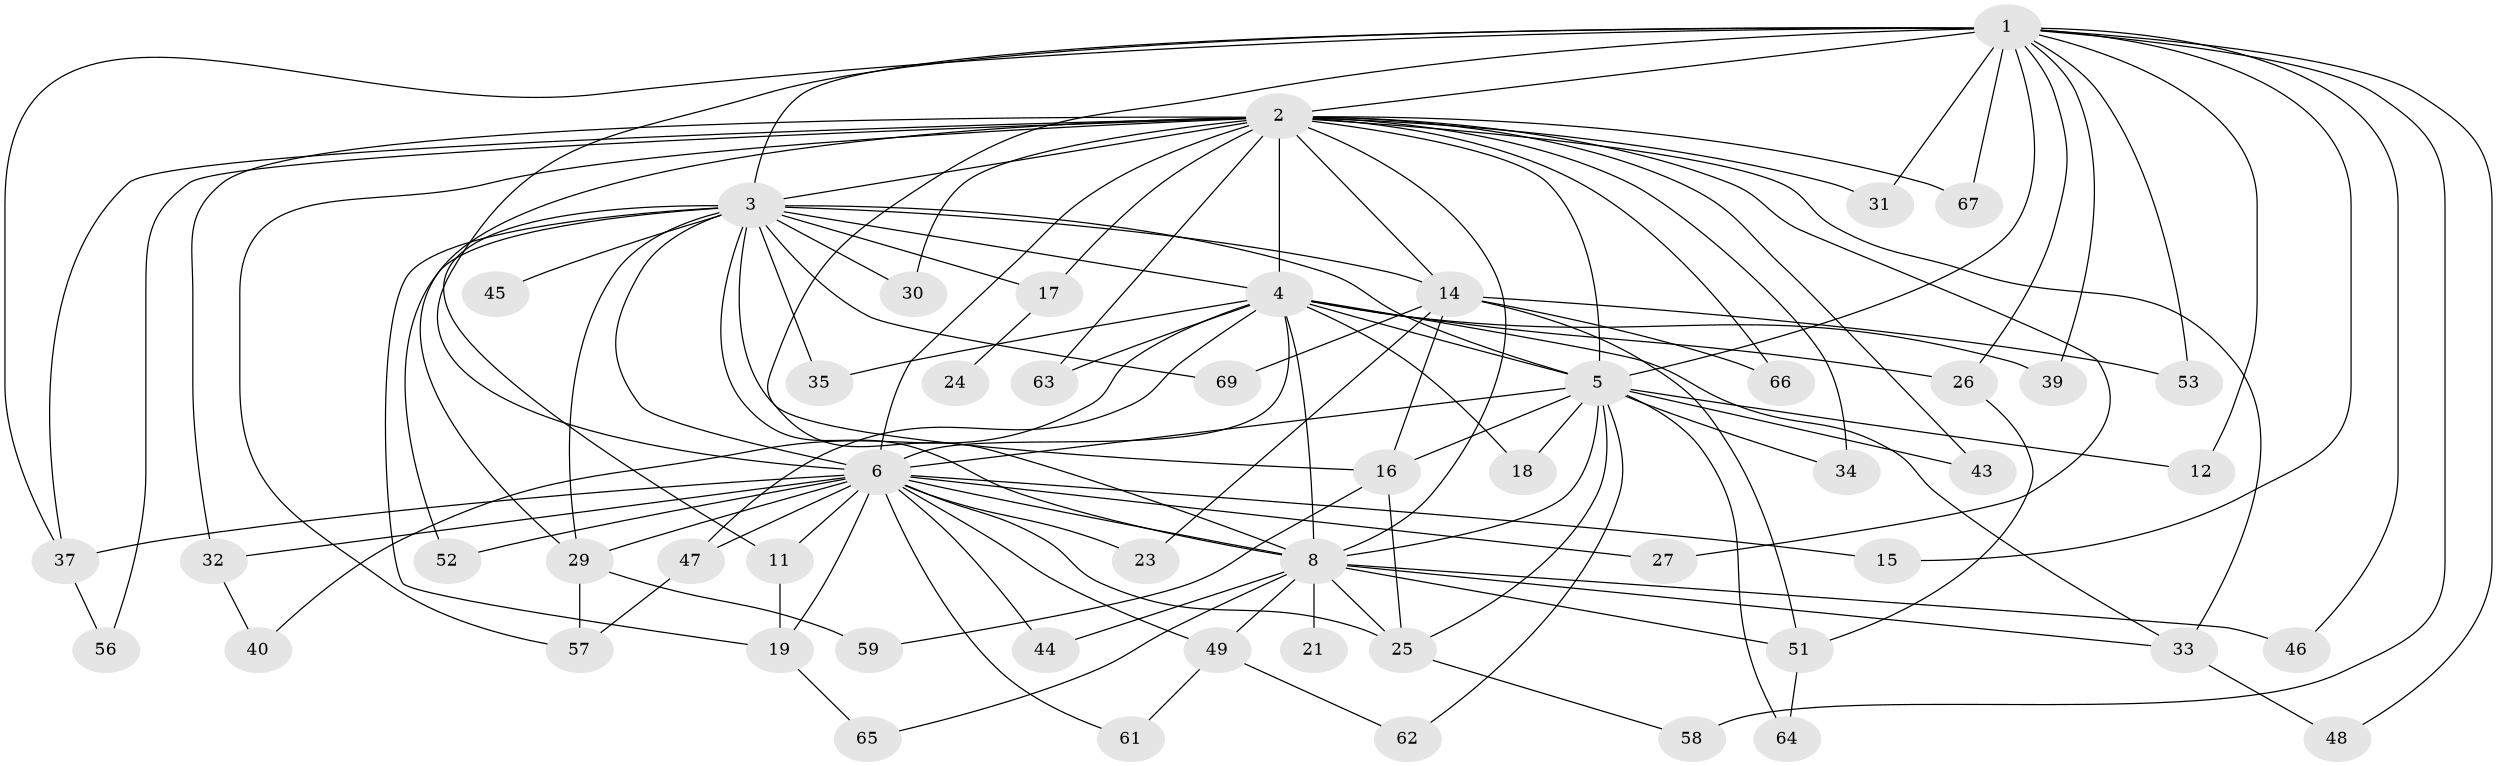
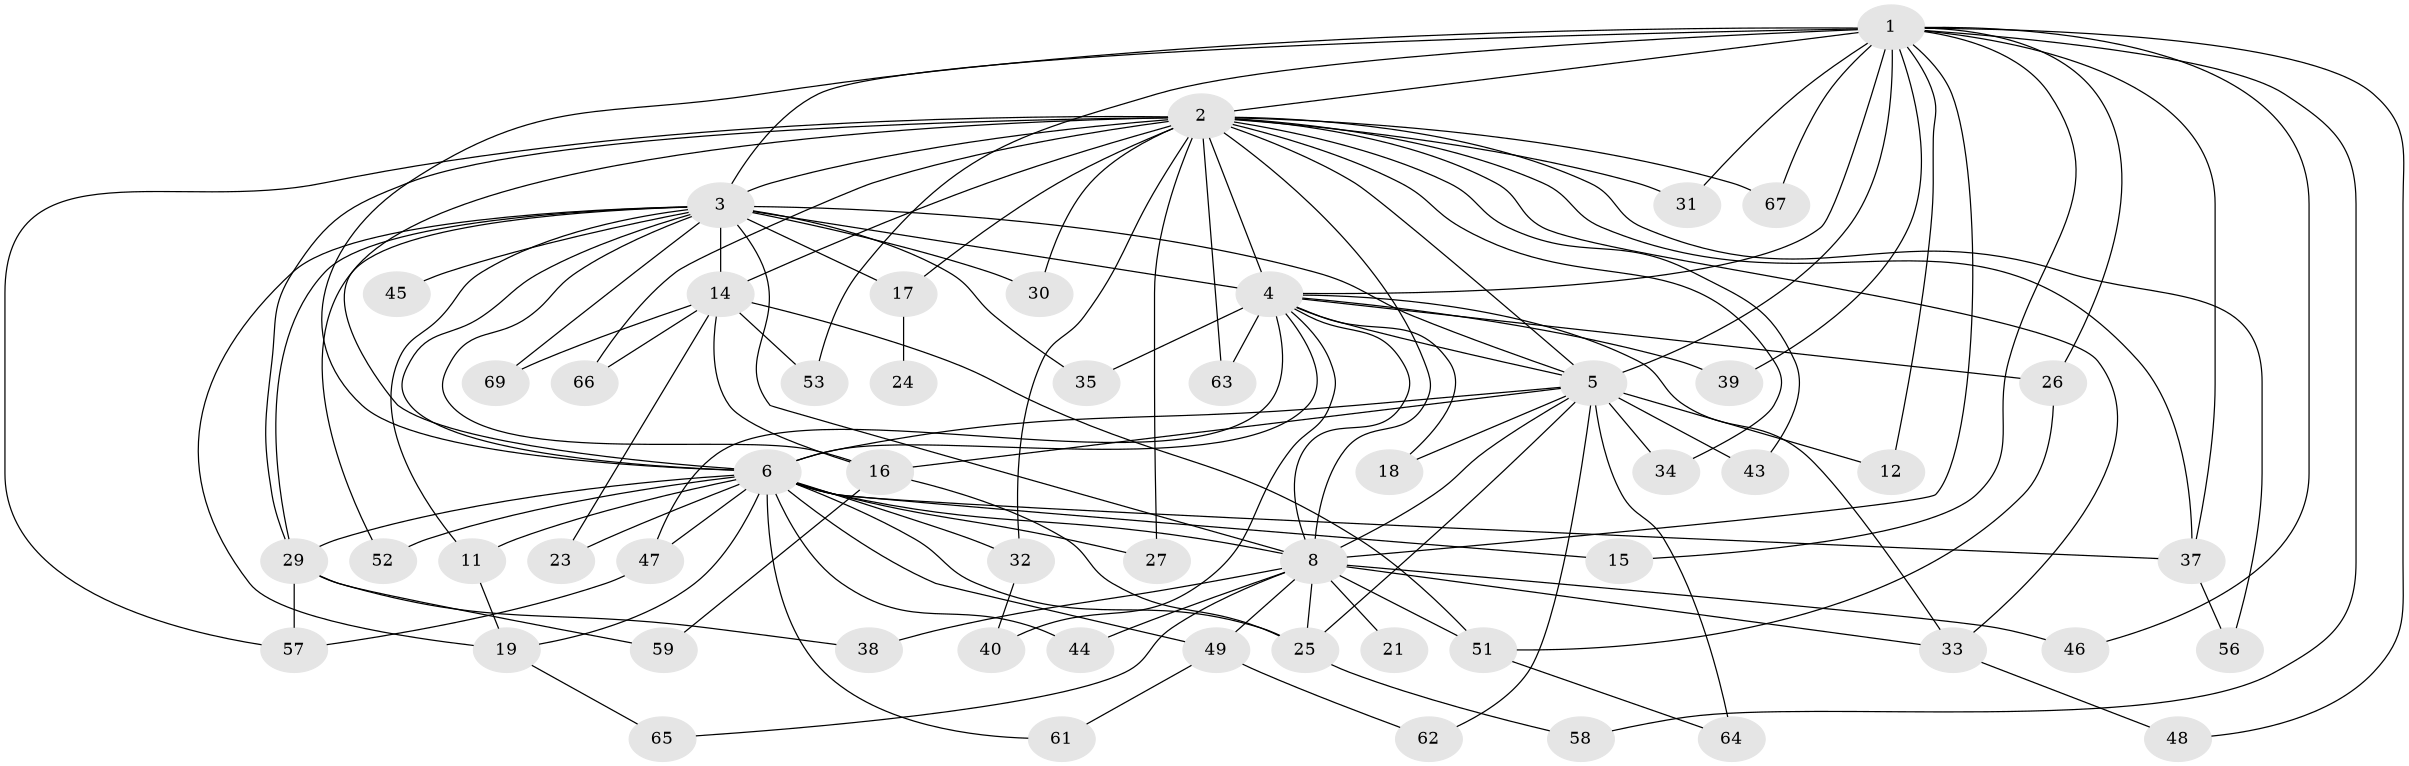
edge "1" -- "4": added
node "38": added
